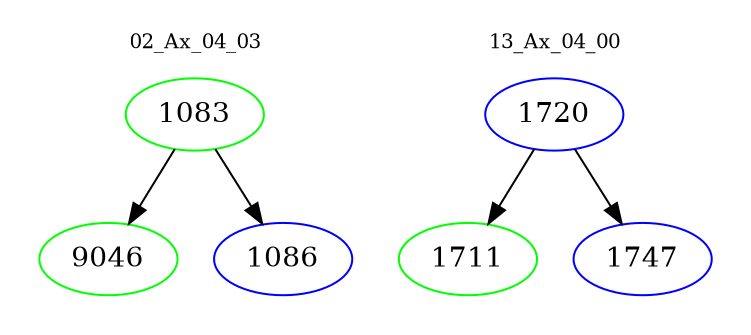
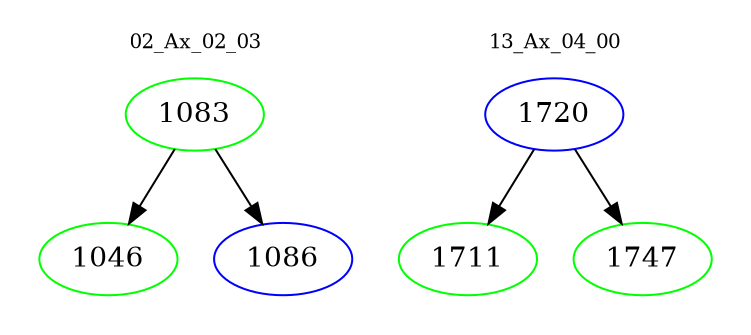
cluster "02_Ax_04_03": label "02_Ax_04_03" -> "02_Ax_02_03"
node "9046": label "9046" -> "1046"
node "1747": color blue -> green
